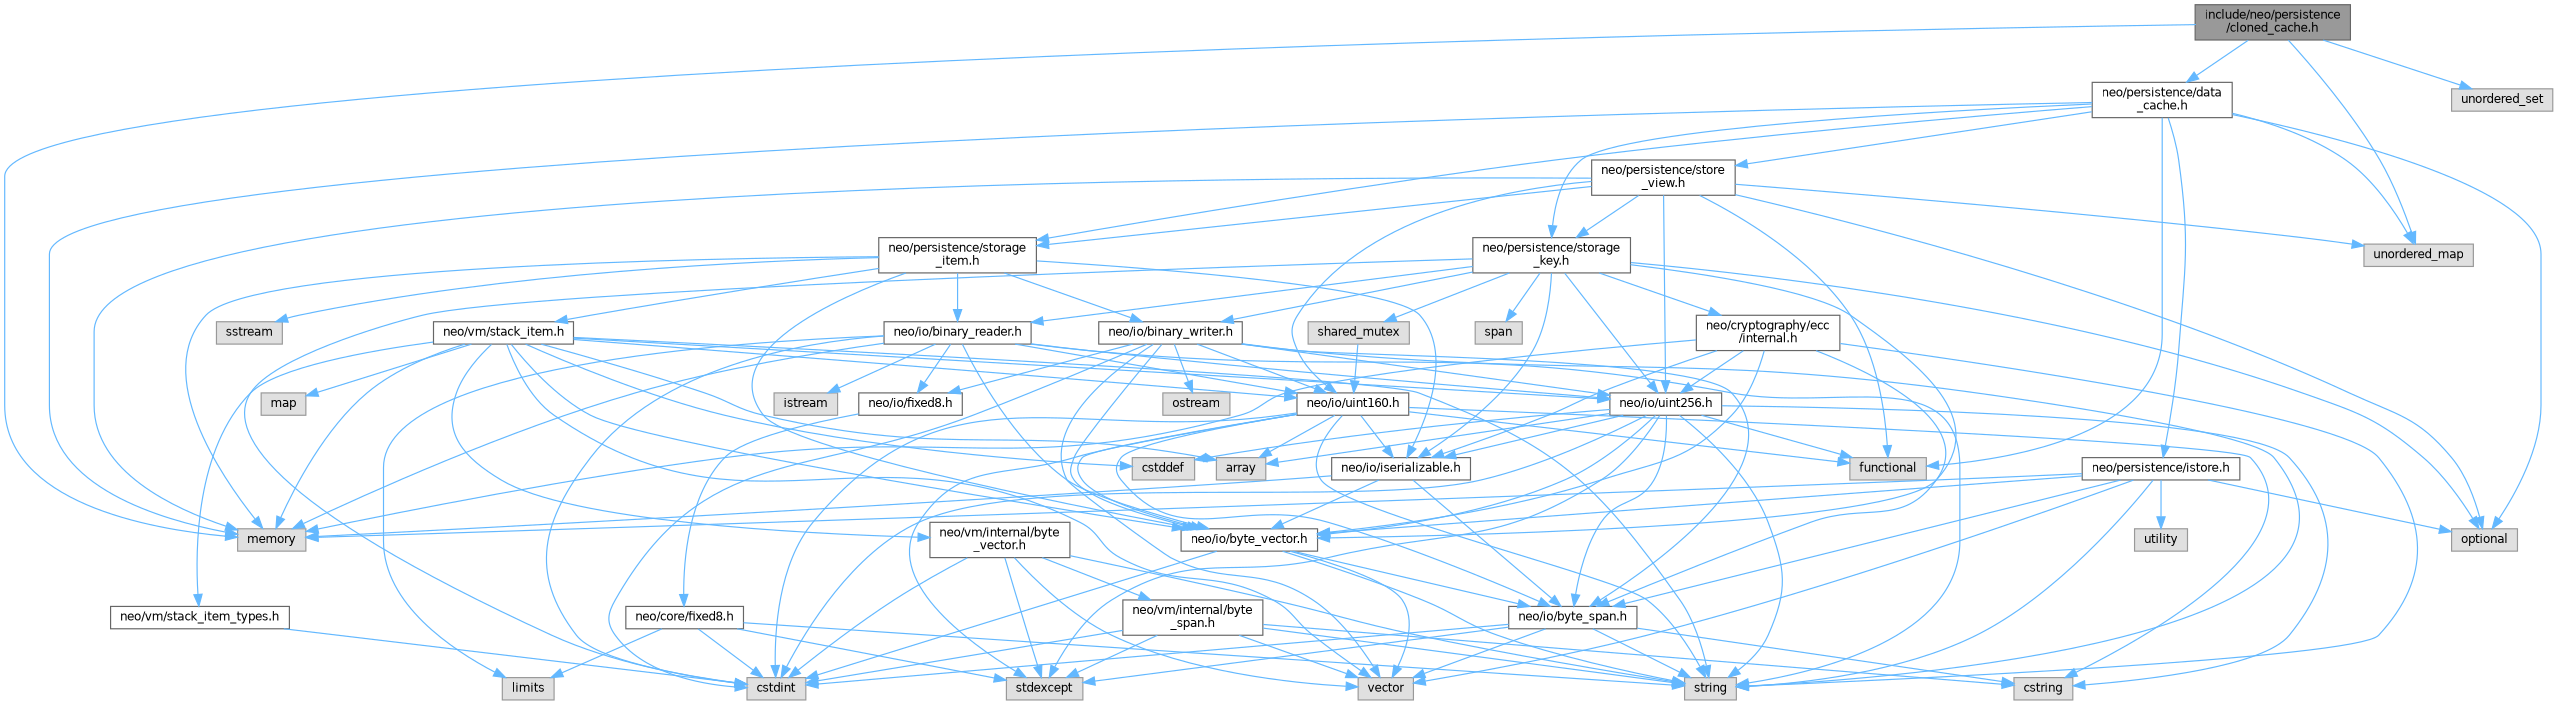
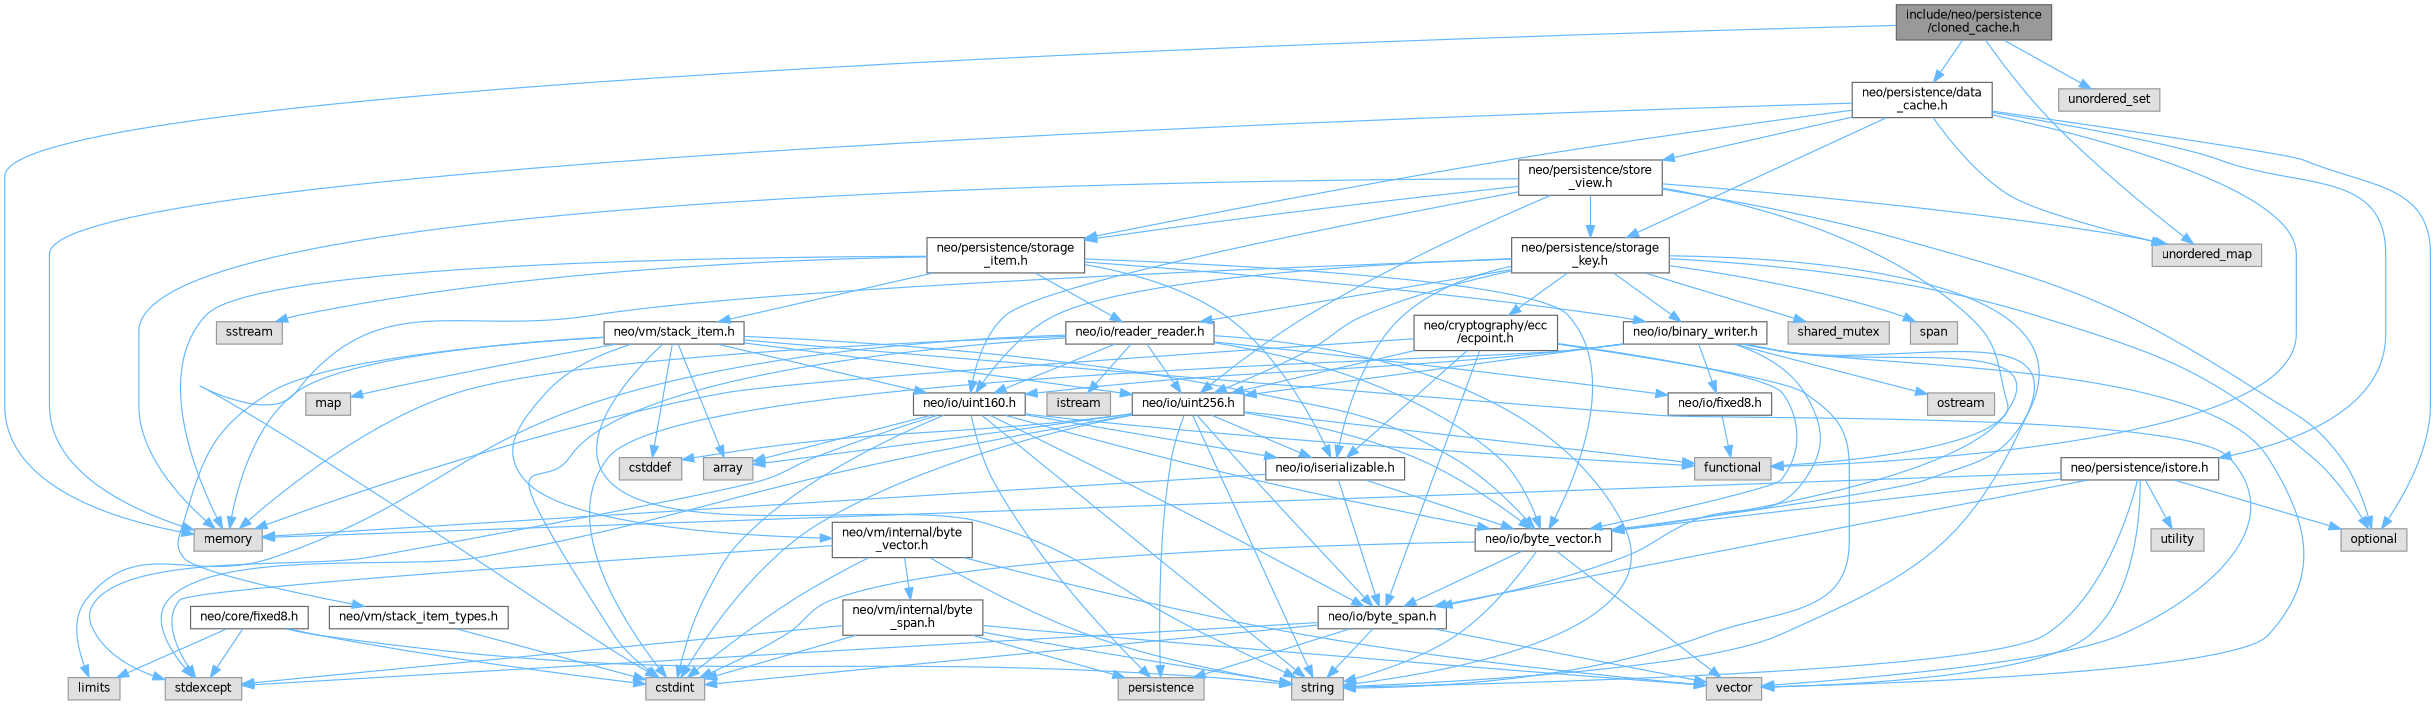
node "neo/io/binary_reader.h": label "neo/io/binary_reader.h" -> "neo/io/reader_reader.h"
node "neo/cryptography/ecc /internal.h": label "neo/cryptography/ecc /internal.h" -> "neo/cryptography/ecc /ecpoint.h"
edge "shared_mutex" -> "neo/io/uint160.h": now "neo/persistence/storage _key.h" -> "neo/io/uint160.h"
edge "neo/io/fixed8.h" -> "neo/core/fixed8.h": now "neo/io/fixed8.h" -> "functional"
node "cstring": label "cstring" -> "persistence"
